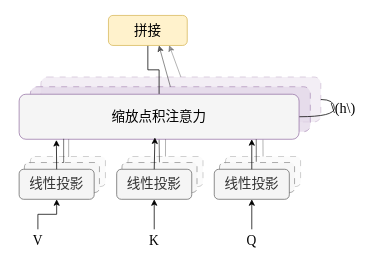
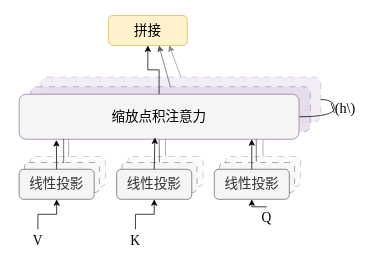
edge "拼接" -- "缩放点积注意力": arrowhead none -> classic
node "K": moved (154, 240) -> (135, 240)
node "Q": moved (252, 240) -> (267, 218)
